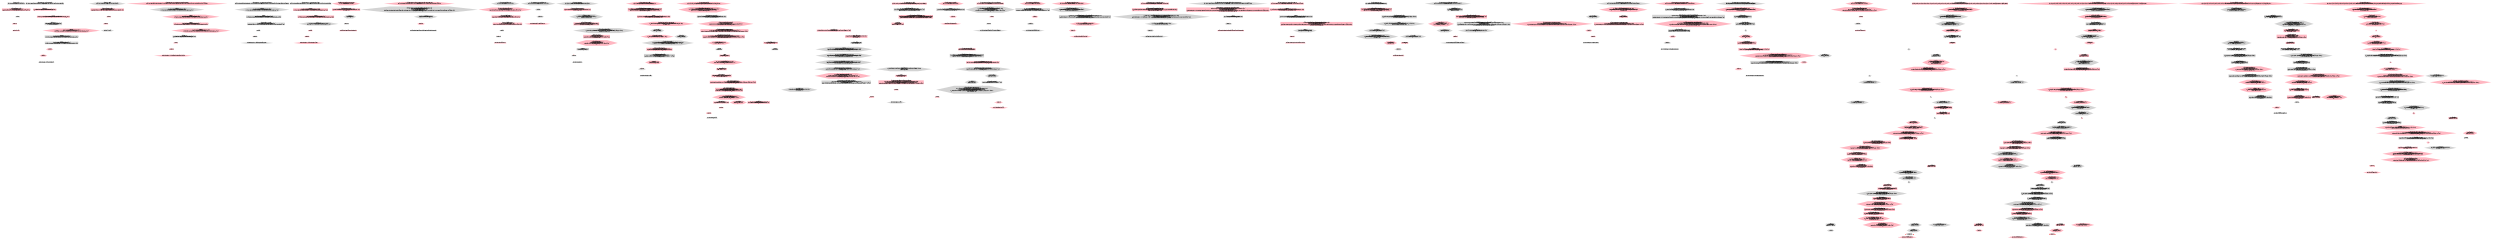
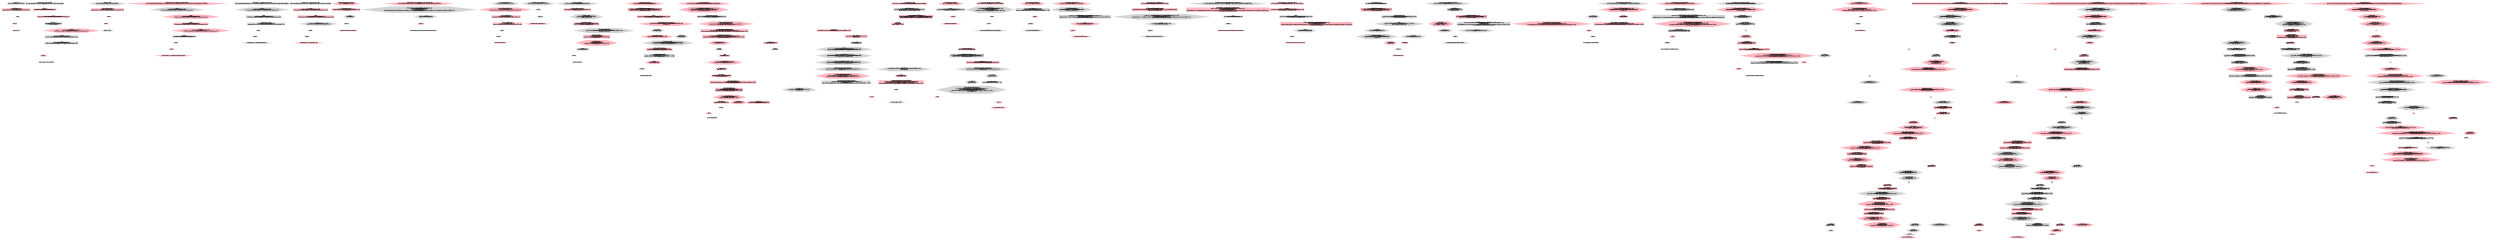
node "10:  method_body": removed
